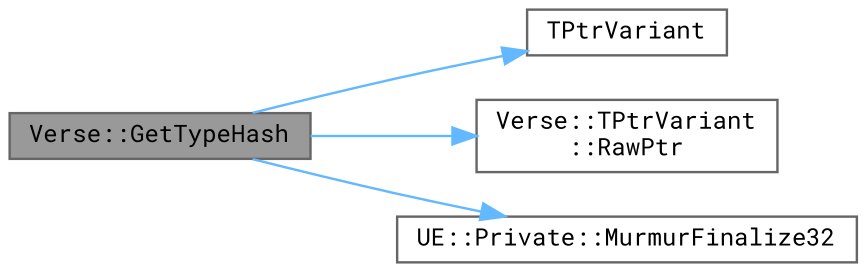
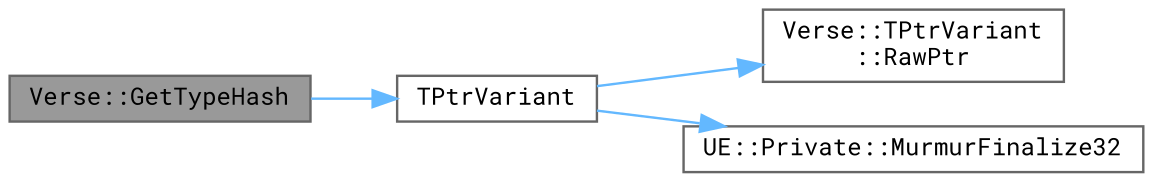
edge "Verse::GetTypeHash" -> "Verse::TPtrVariant ::RawPtr": now "TPtrVariant" -> "Verse::TPtrVariant ::RawPtr"
edge "Verse::GetTypeHash" -> "UE::Private::MurmurFinalize32": now "TPtrVariant" -> "UE::Private::MurmurFinalize32"
